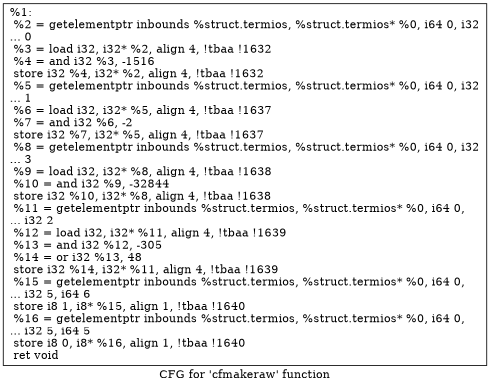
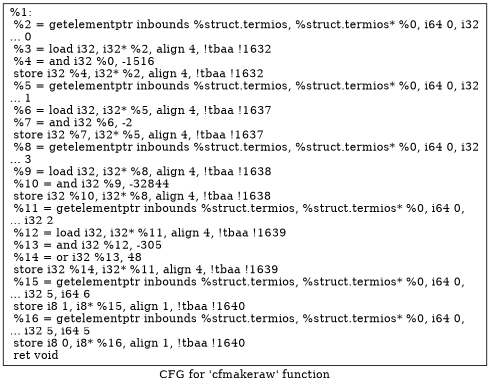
node "%1:": text "%4 = and i32 %3, -1516" -> "%4 = and i32 %0, -1516"
